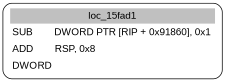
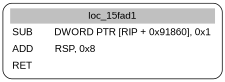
node "loc_15fad1": text "DWORD" -> "RET"
